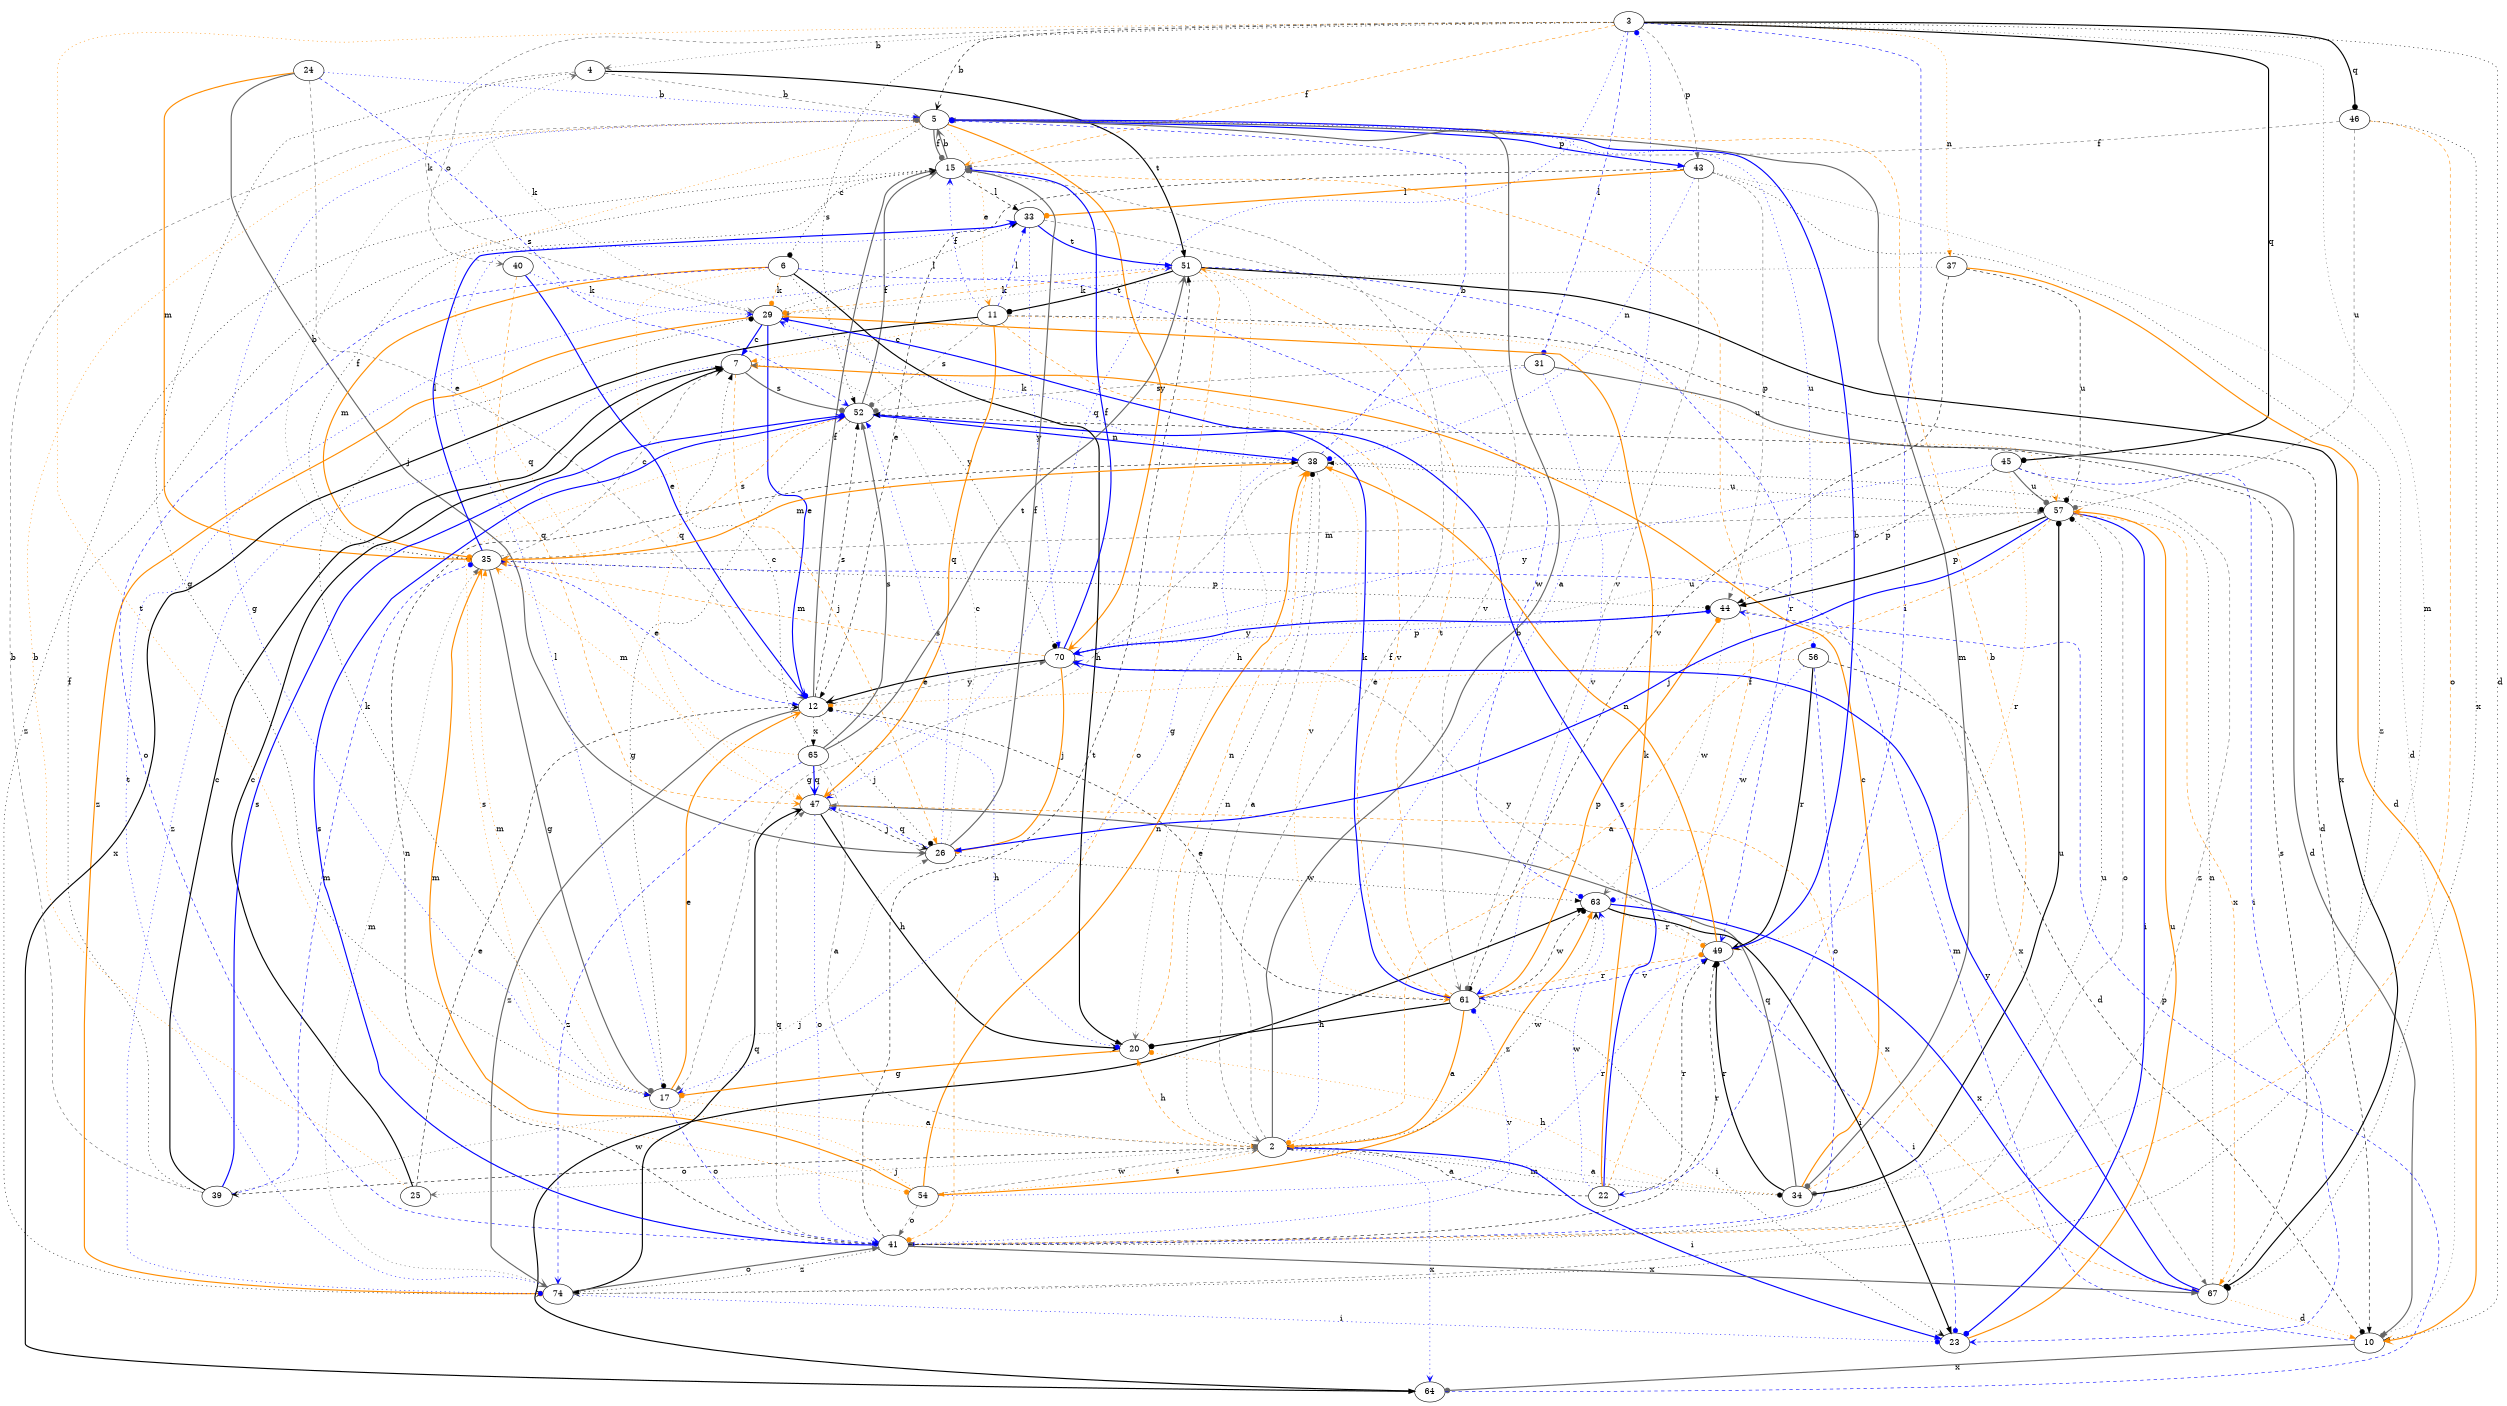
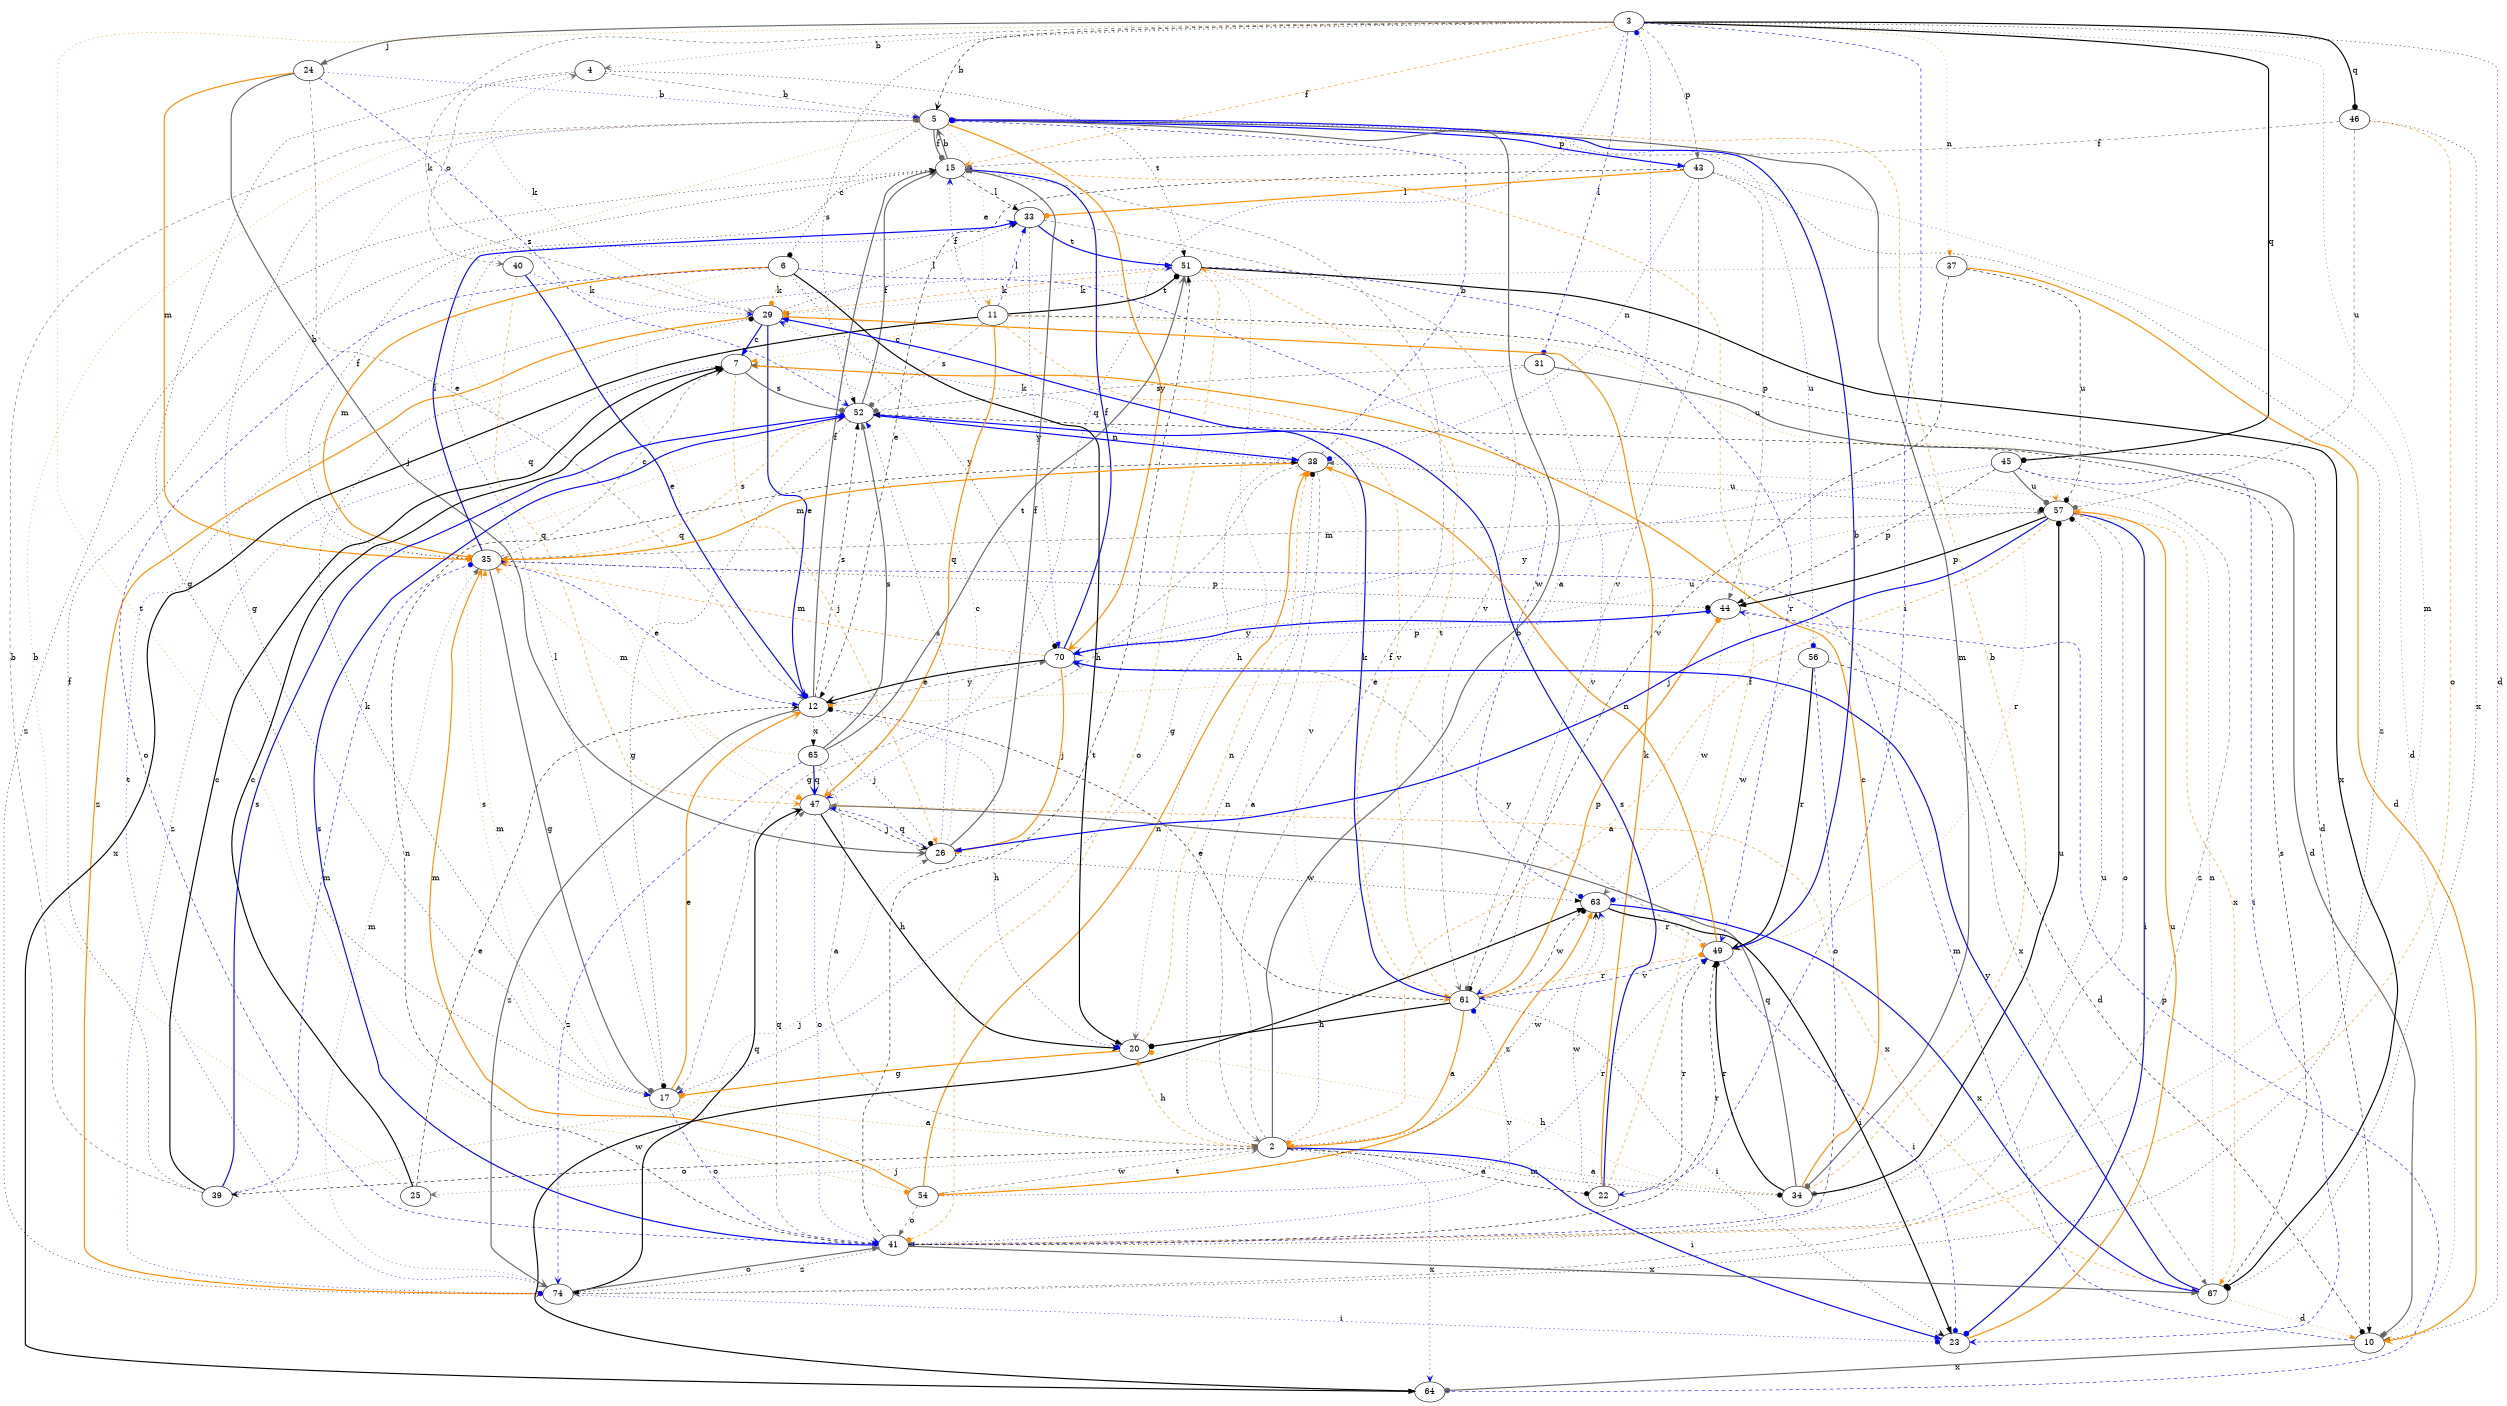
edge "3" -> "24": added, label "j"
edge "4" -> "51": style bold -> dotted
edge "51" -> "11": reversed
edge "67" -> "38": color black -> gray40
edge "65" -> "7": removed, label "c"
edge "22" -> "2": reversed
